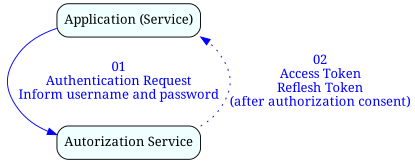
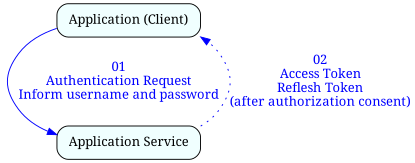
node "Application (Service)": label "Application (Service)" -> "Application (Client)"
node "Autorization Service": label "Autorization Service" -> "Application Service"
